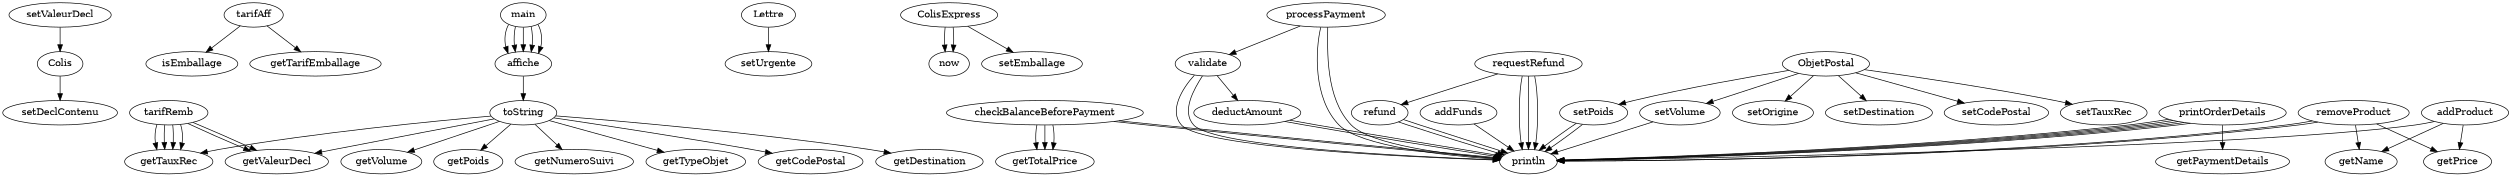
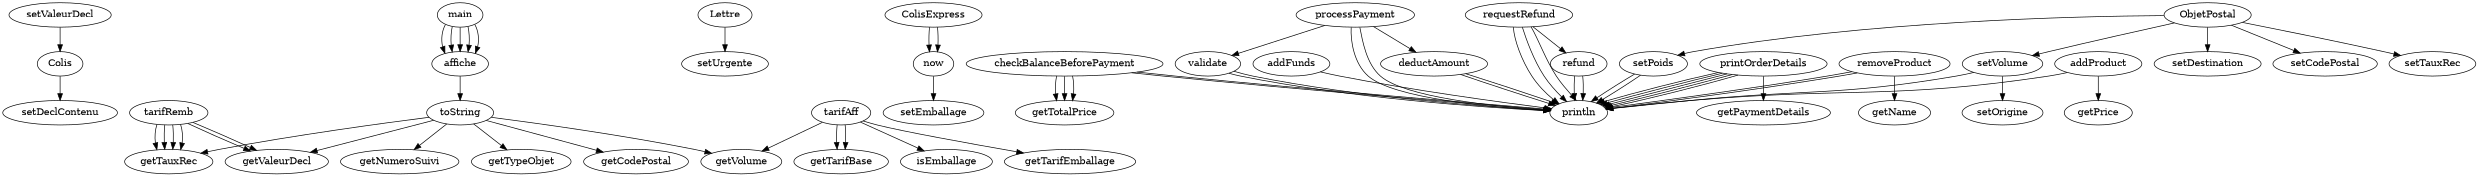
edge "ColisExpress" -> "setEmballage": now "now" -> "setEmballage"
edge "validate" -> "deductAmount": now "processPayment" -> "deductAmount"
edge "ObjetPostal" -> "setOrigine": now "setVolume" -> "setOrigine"
edge "tarifAff" -> "getVolume": added
edge "removeProduct" -> "getPrice": removed
edge "addProduct" -> "getName": removed
node "getPoids": removed
node "getTarifBase": added
node "getDestination": removed
